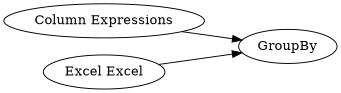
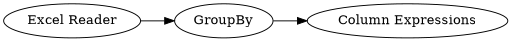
edge "Column Expressions" -> "GroupBy": reversed
node "Excel Excel": label "Excel Excel" -> "Excel Reader"
